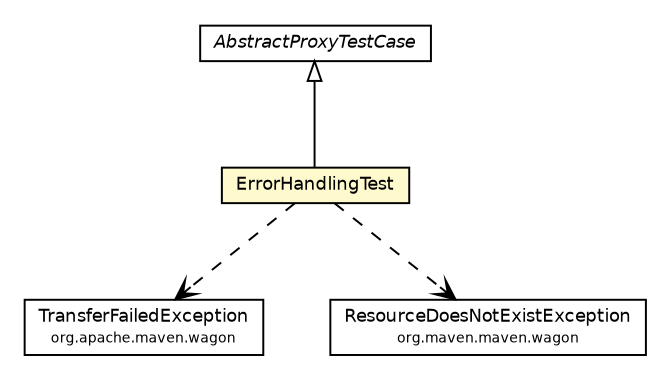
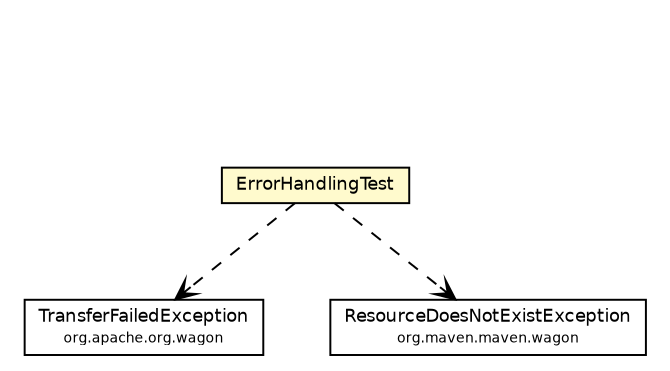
node "AbstractProxyTestCase": removed
node "TransferFailedException": text "org.apache.maven.wagon" -> "org.apache.org.wagon"
